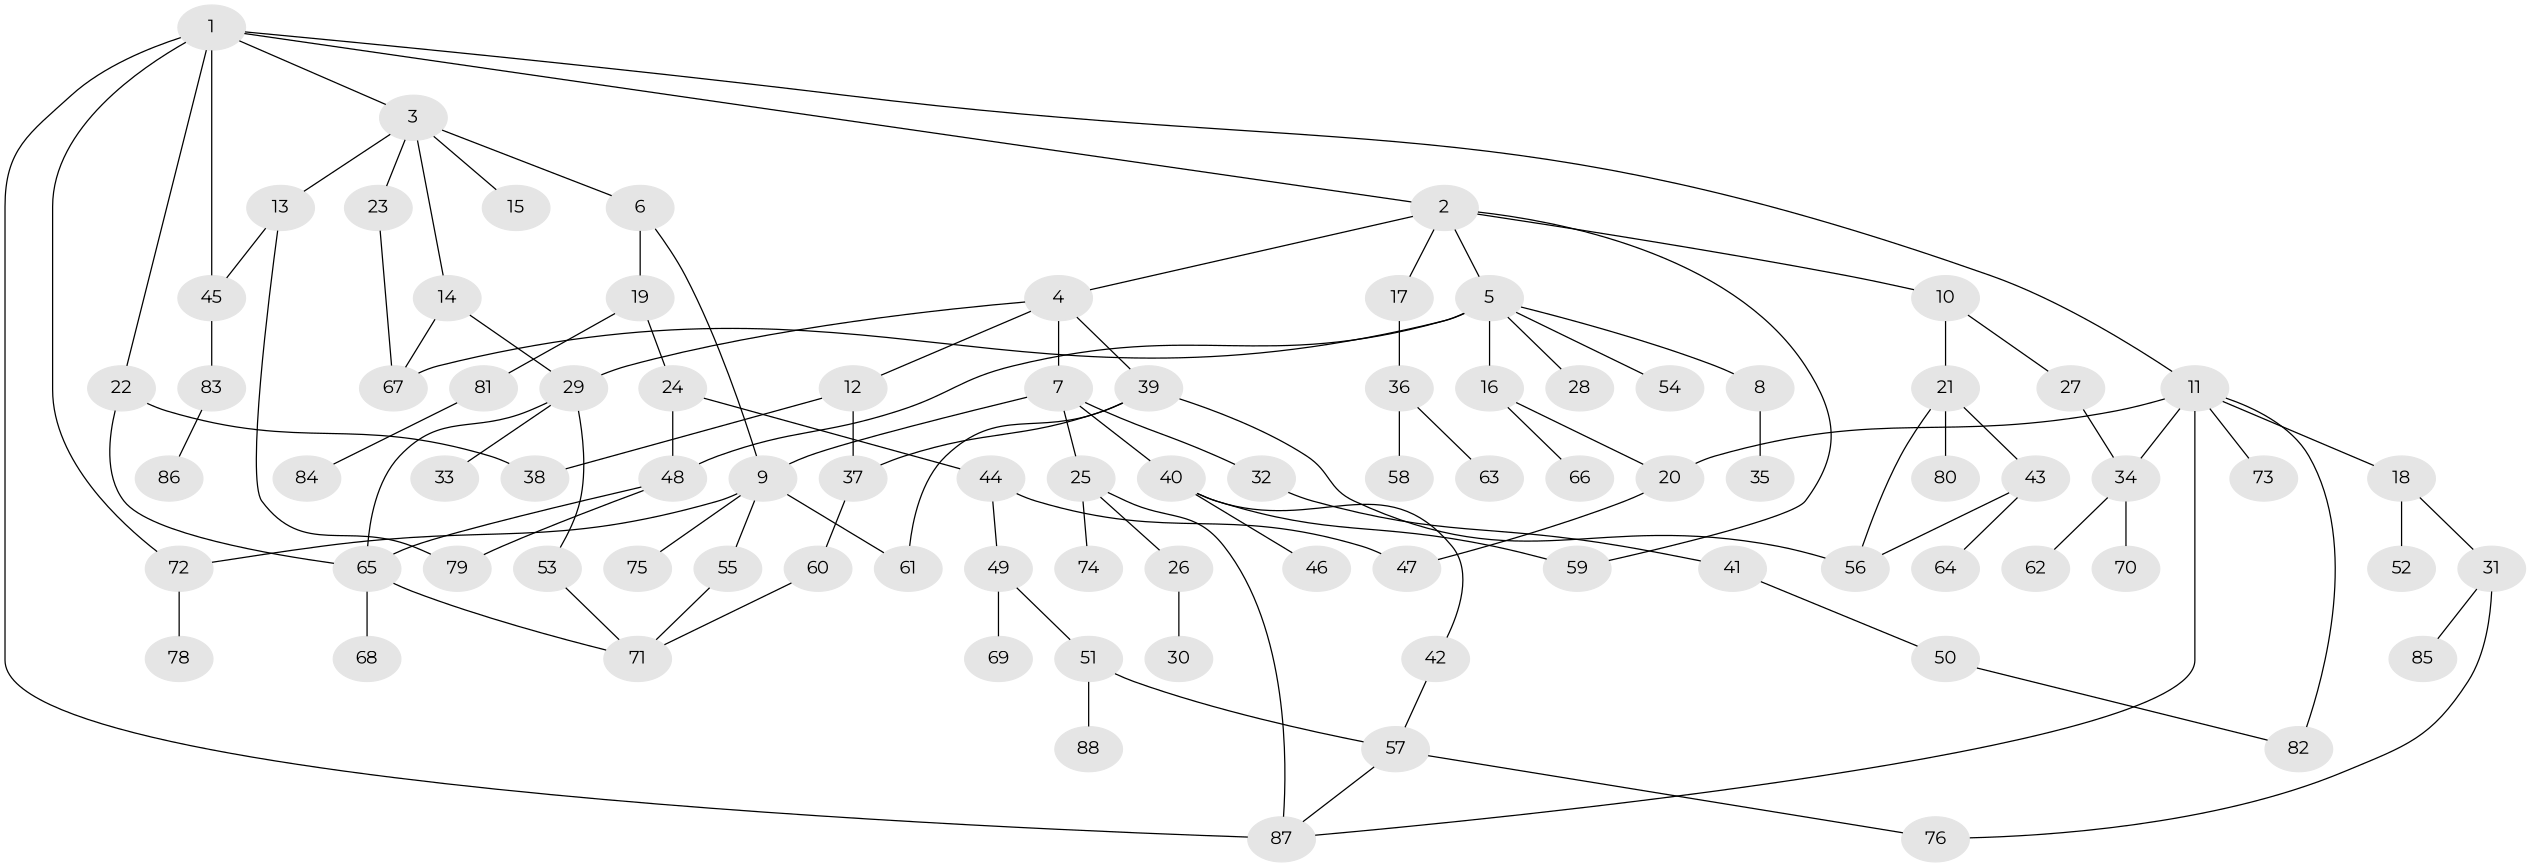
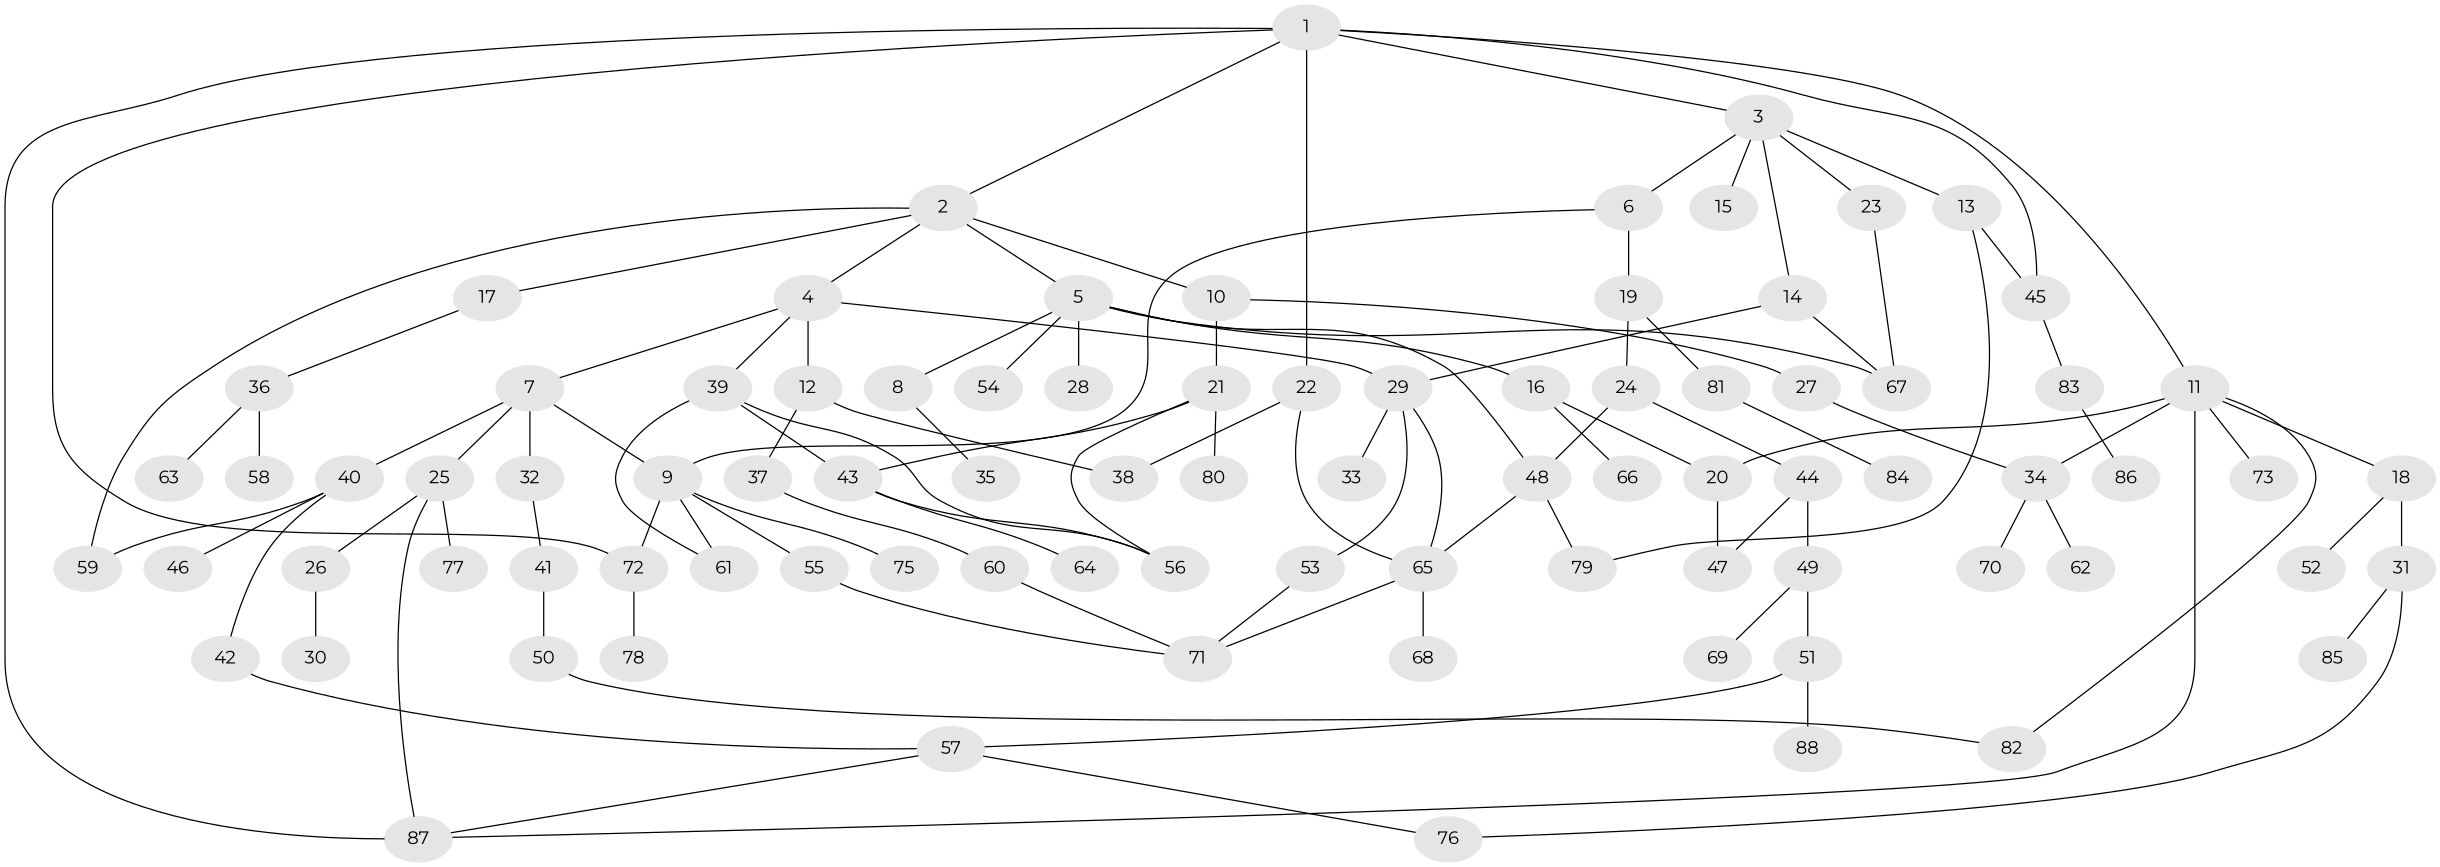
edge "39" -- "37": now "39" -- "43"
node "74": label "74" -> "77"
